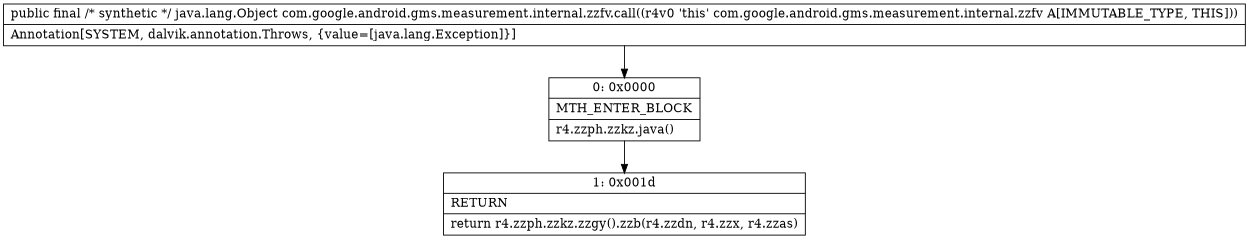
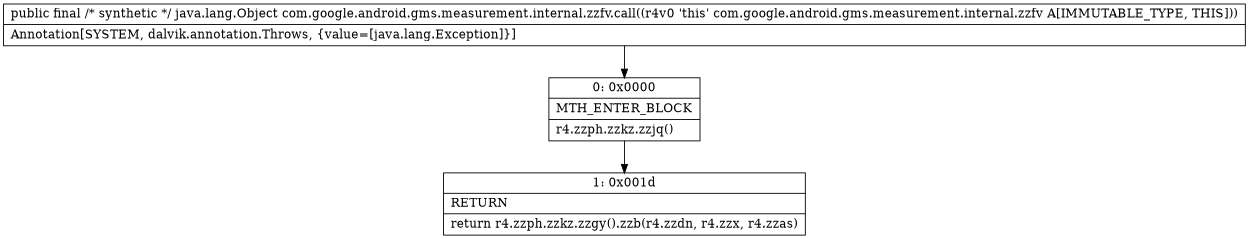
node "0: 0x0000": text "r4.zzph.zzkz.java()" -> "r4.zzph.zzkz.zzjq()"
